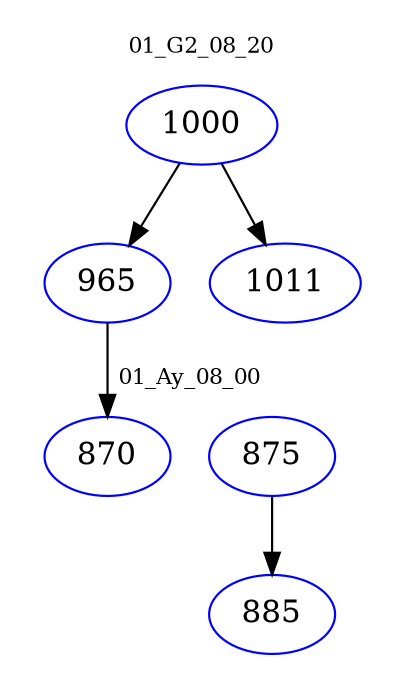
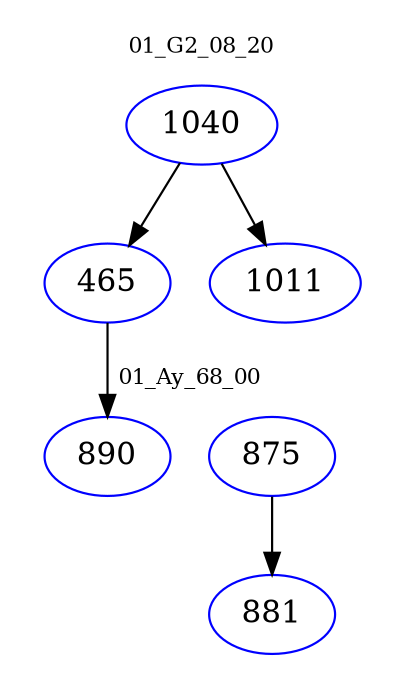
node "1000": label "1000" -> "1040"
node "965": label "965" -> "465"
cluster "01_Ay_08_00": label "01_Ay_08_00" -> "01_Ay_68_00"
node "870": label "870" -> "890"
node "885": label "885" -> "881"
